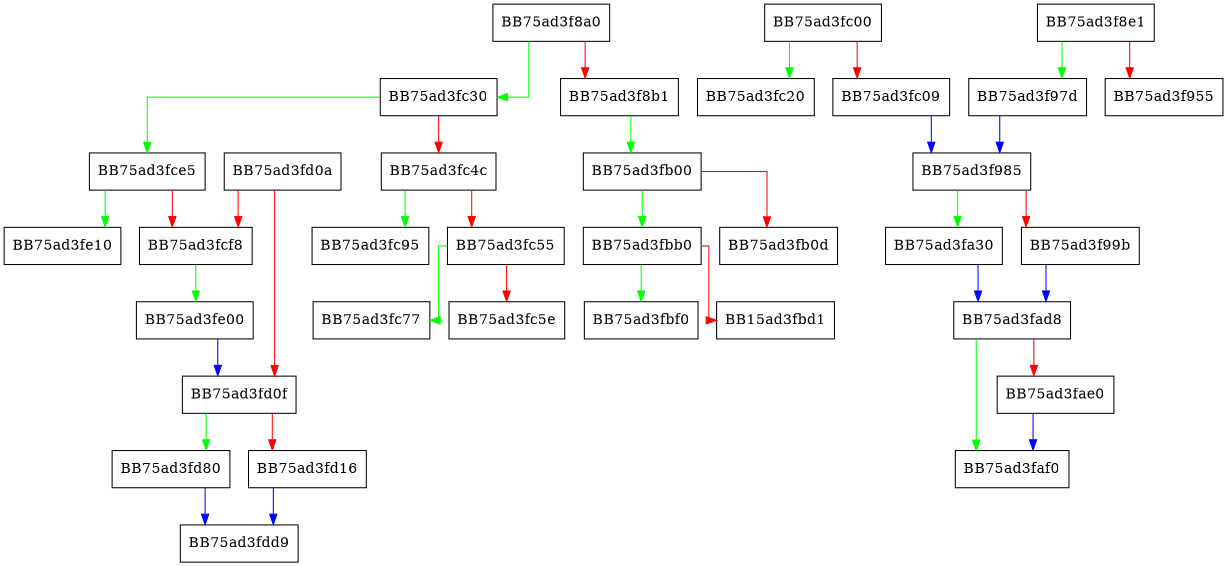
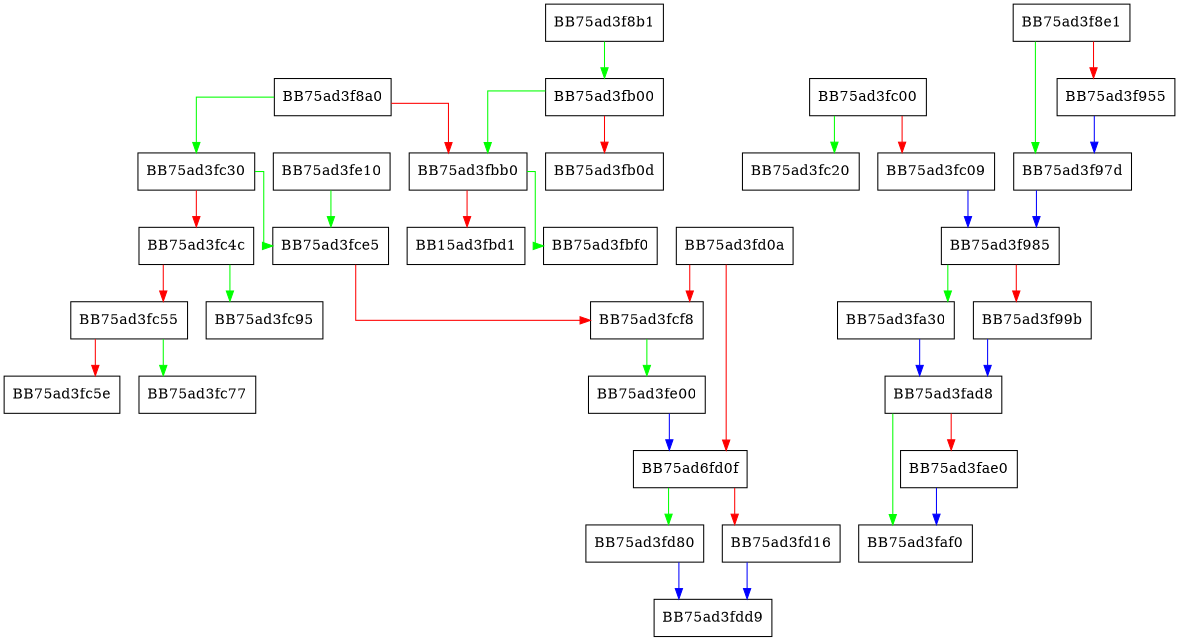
edge "BB75ad3f8a0" -> "BB75ad3f8b1": now "BB75ad3f8a0" -> "BB75ad3fbb0"
edge "BB75ad3f955" -> "BB75ad3f97d": added
edge "BB75ad3fce5" -> "BB75ad3fe10": reversed
node "BB75ad3fd0f": label "BB75ad3fd0f" -> "BB75ad6fd0f"
